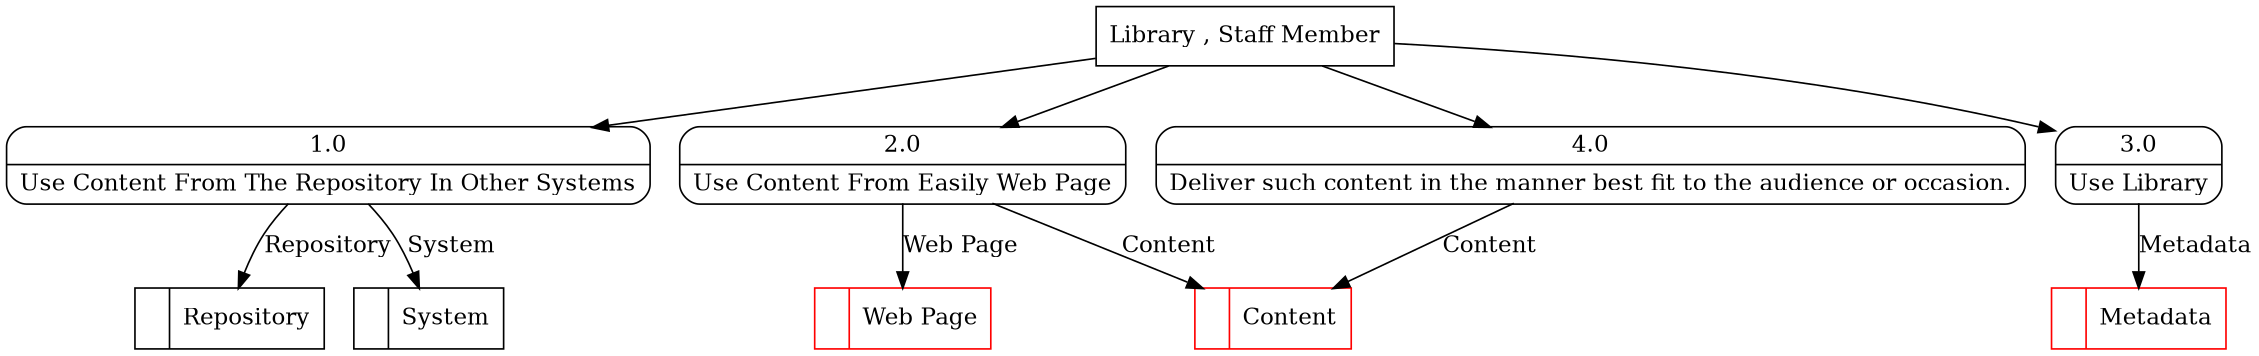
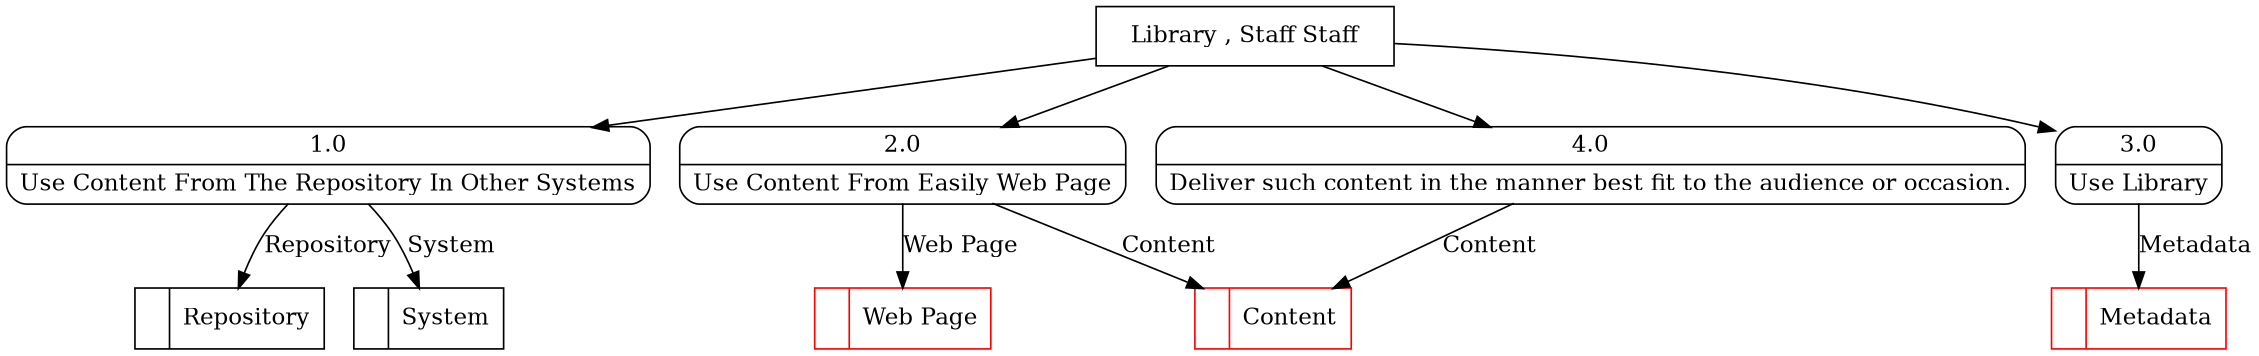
node "Library , Staff Member": label "Library , Staff Member" -> "Library , Staff Staff"
